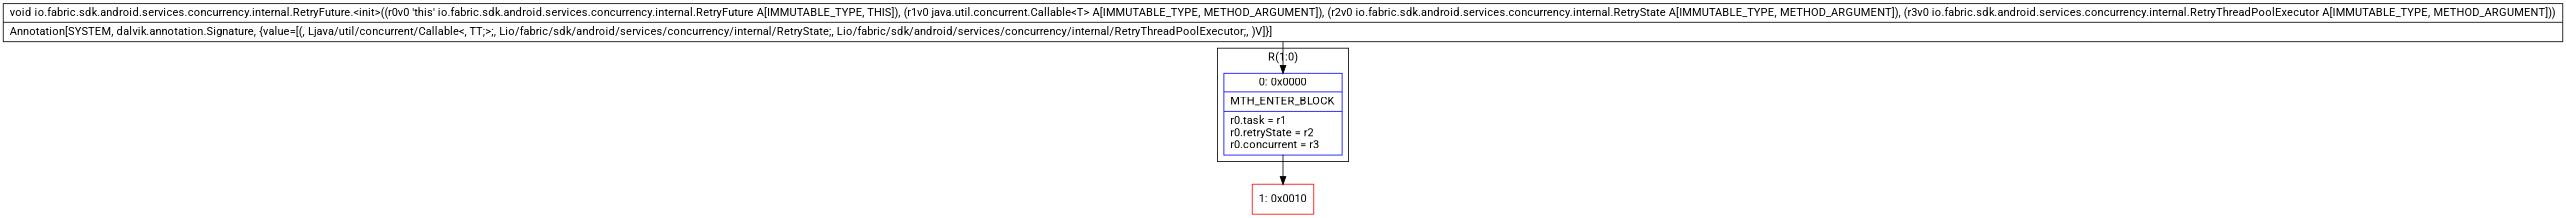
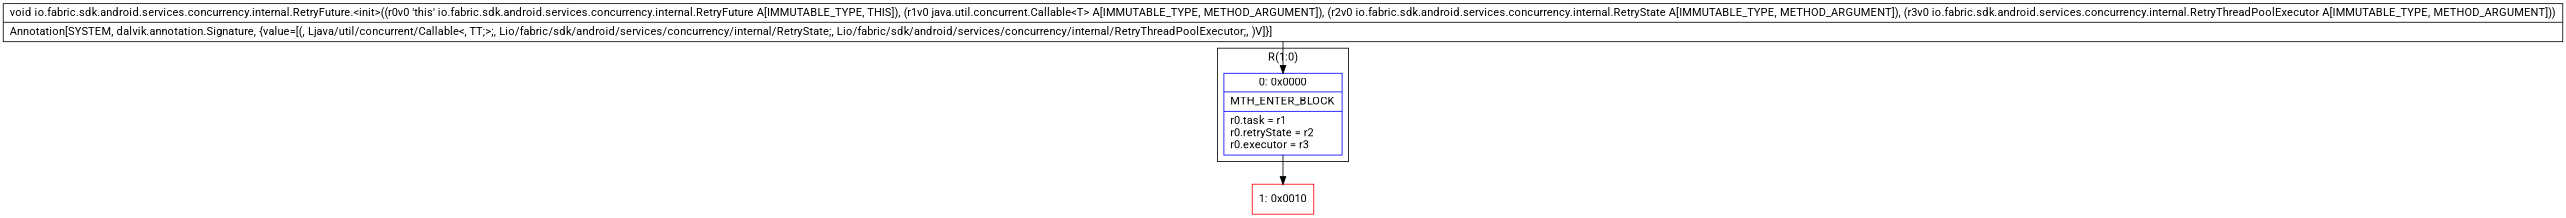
node "0: 0x0000": text "r0.concurrent = r3" -> "r0.executor = r3"
